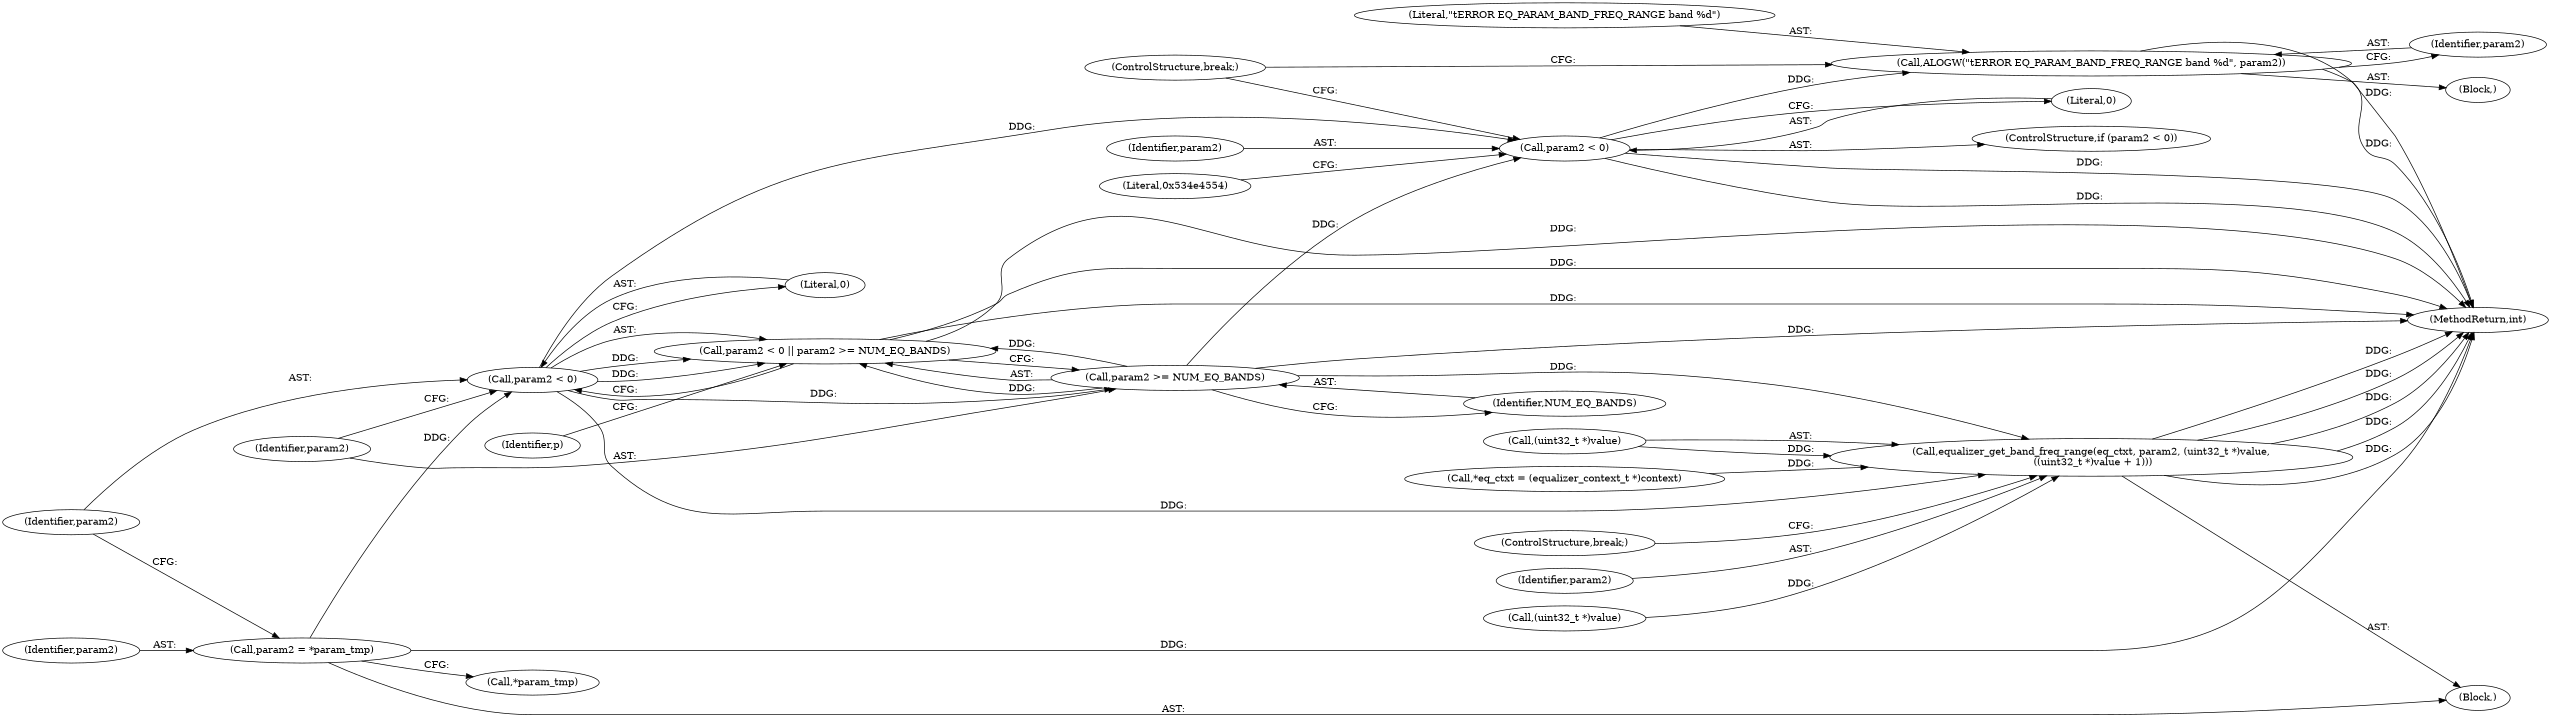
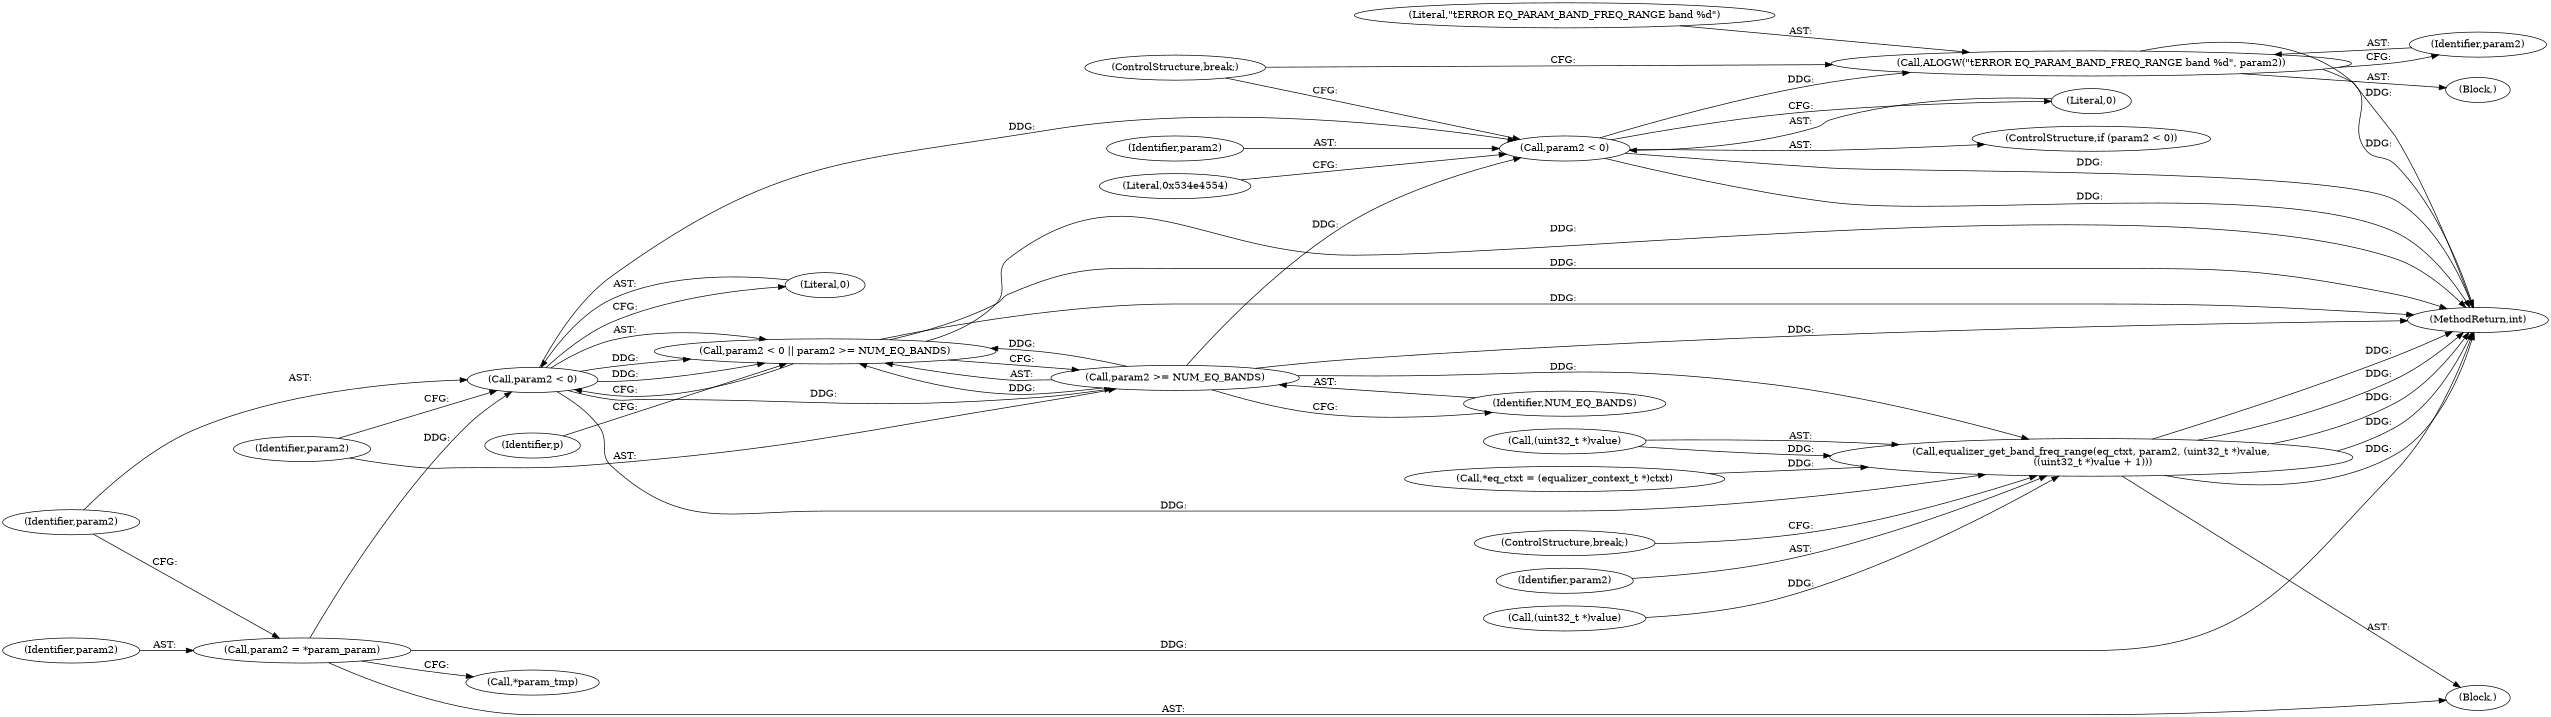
node "(Call,*eq_ctxt = (equalizer_context_t *)context)": label "(Call,*eq_ctxt = (equalizer_context_t *)context)" -> "(Call,*eq_ctxt = (equalizer_context_t *)ctxt)"
node "(Call,param2 = *param_tmp)": label "(Call,param2 = *param_tmp)" -> "(Call,param2 = *param_param)"
